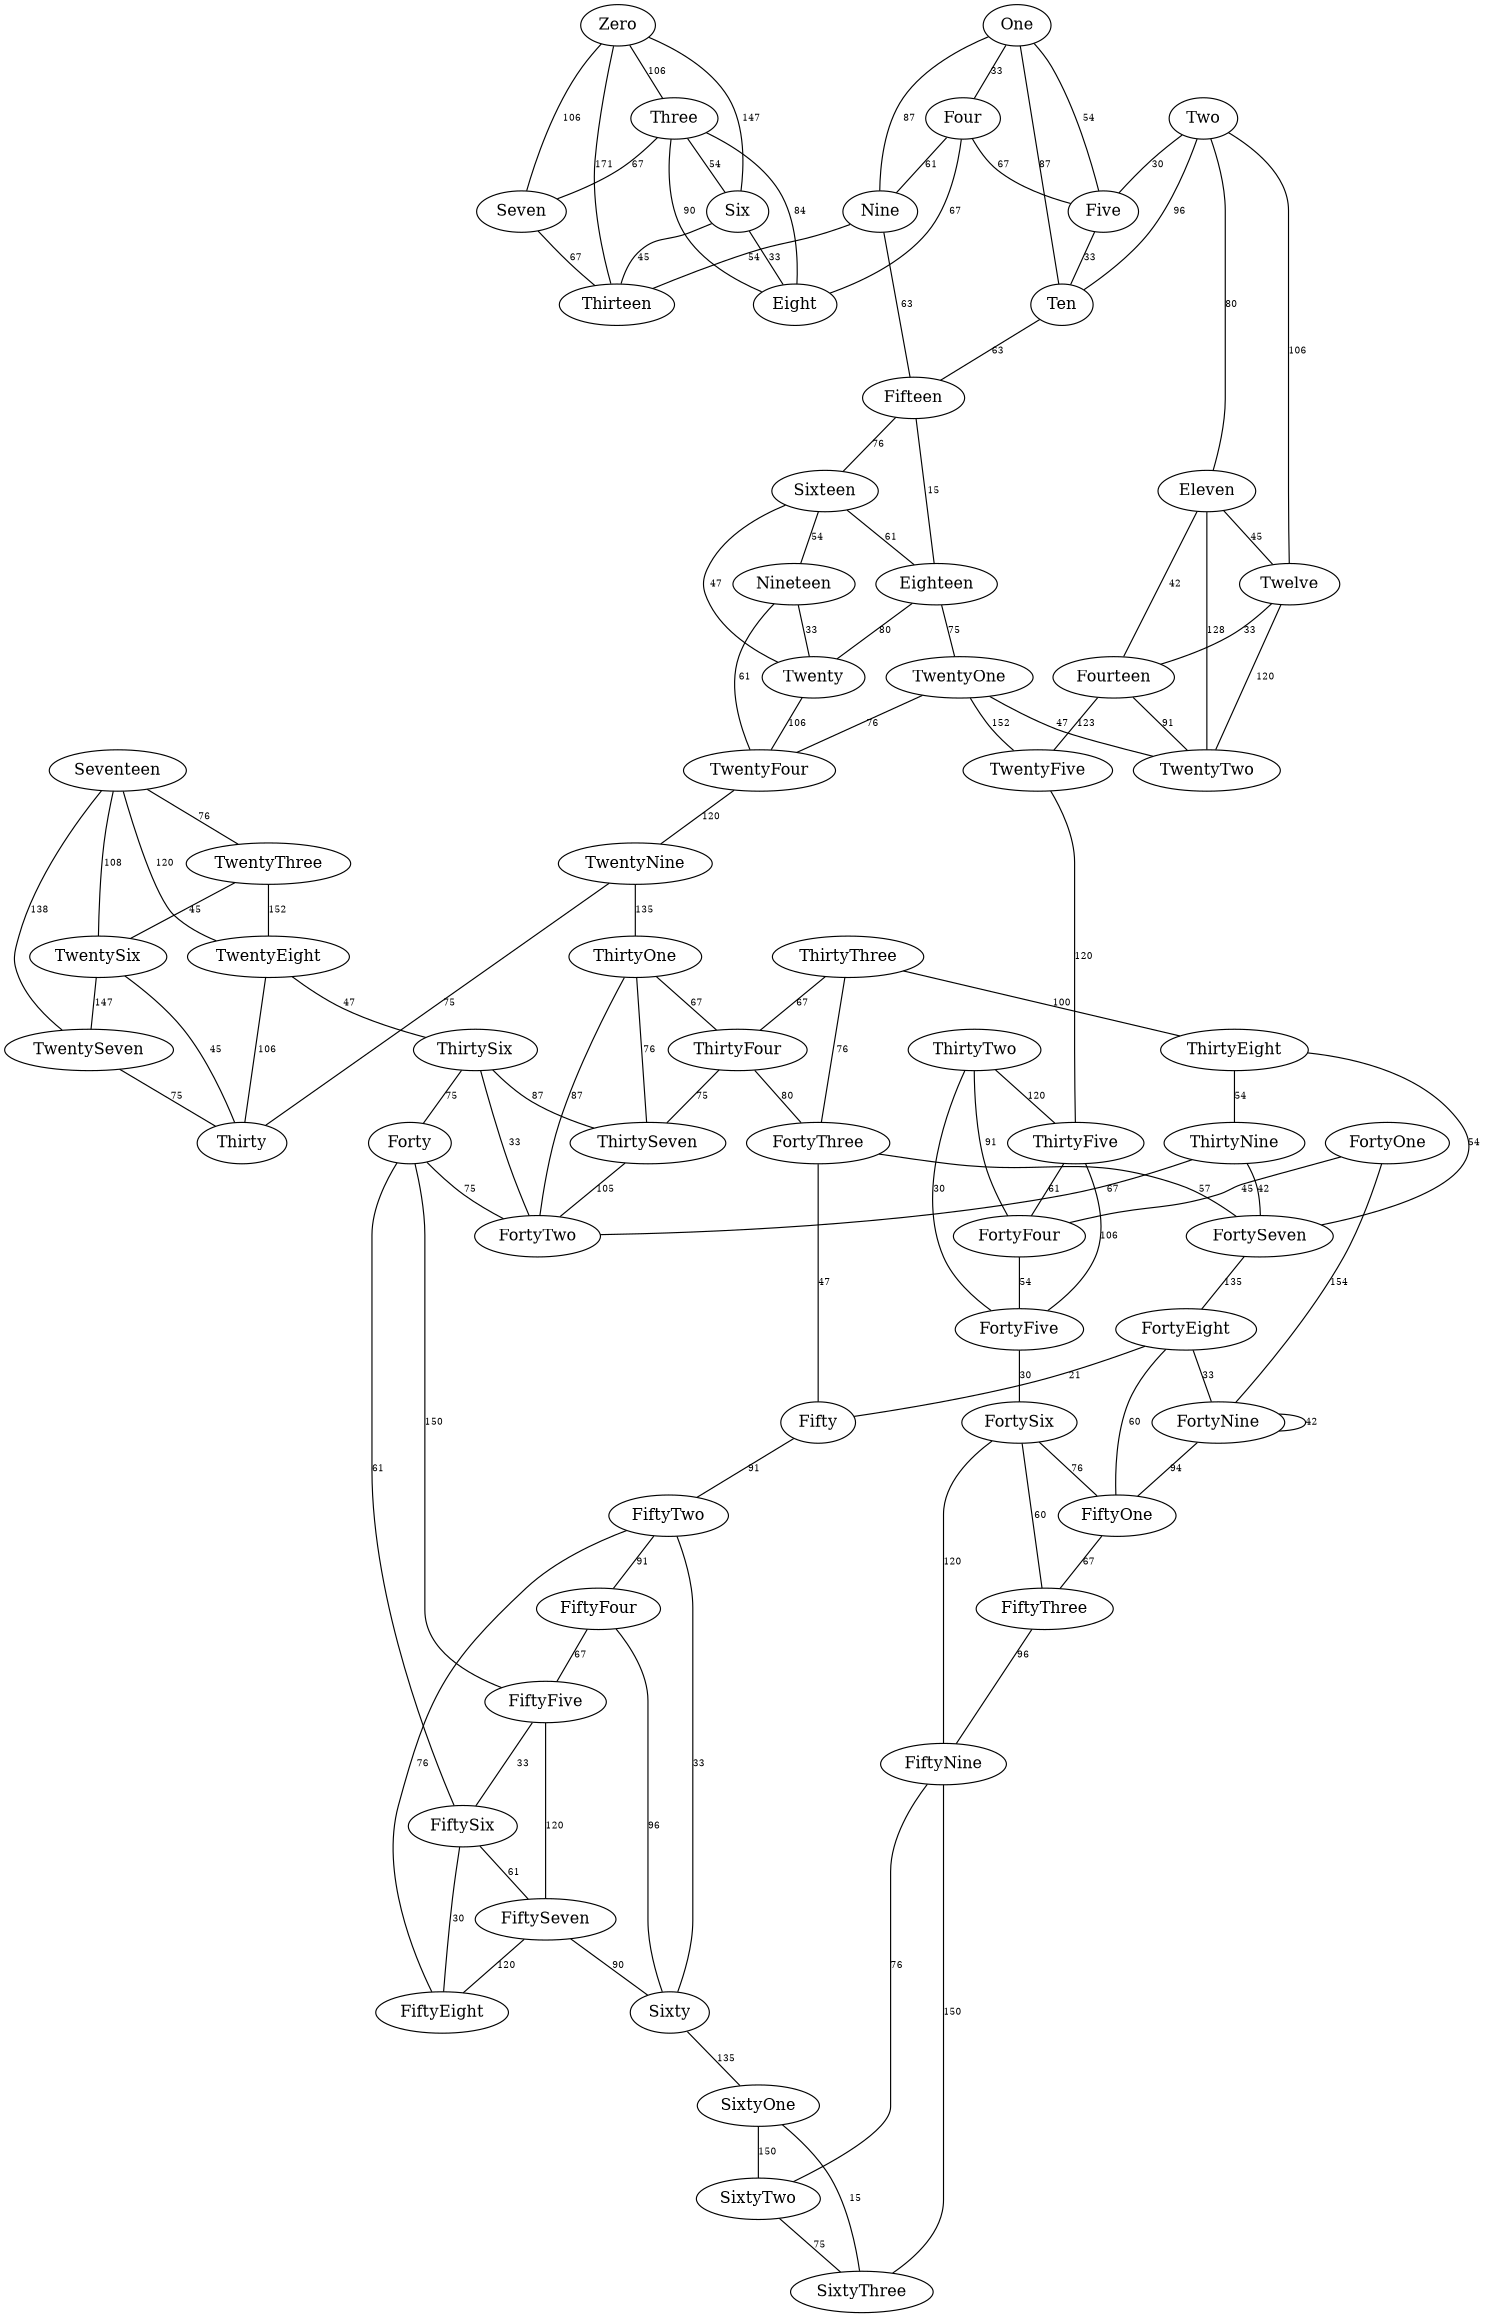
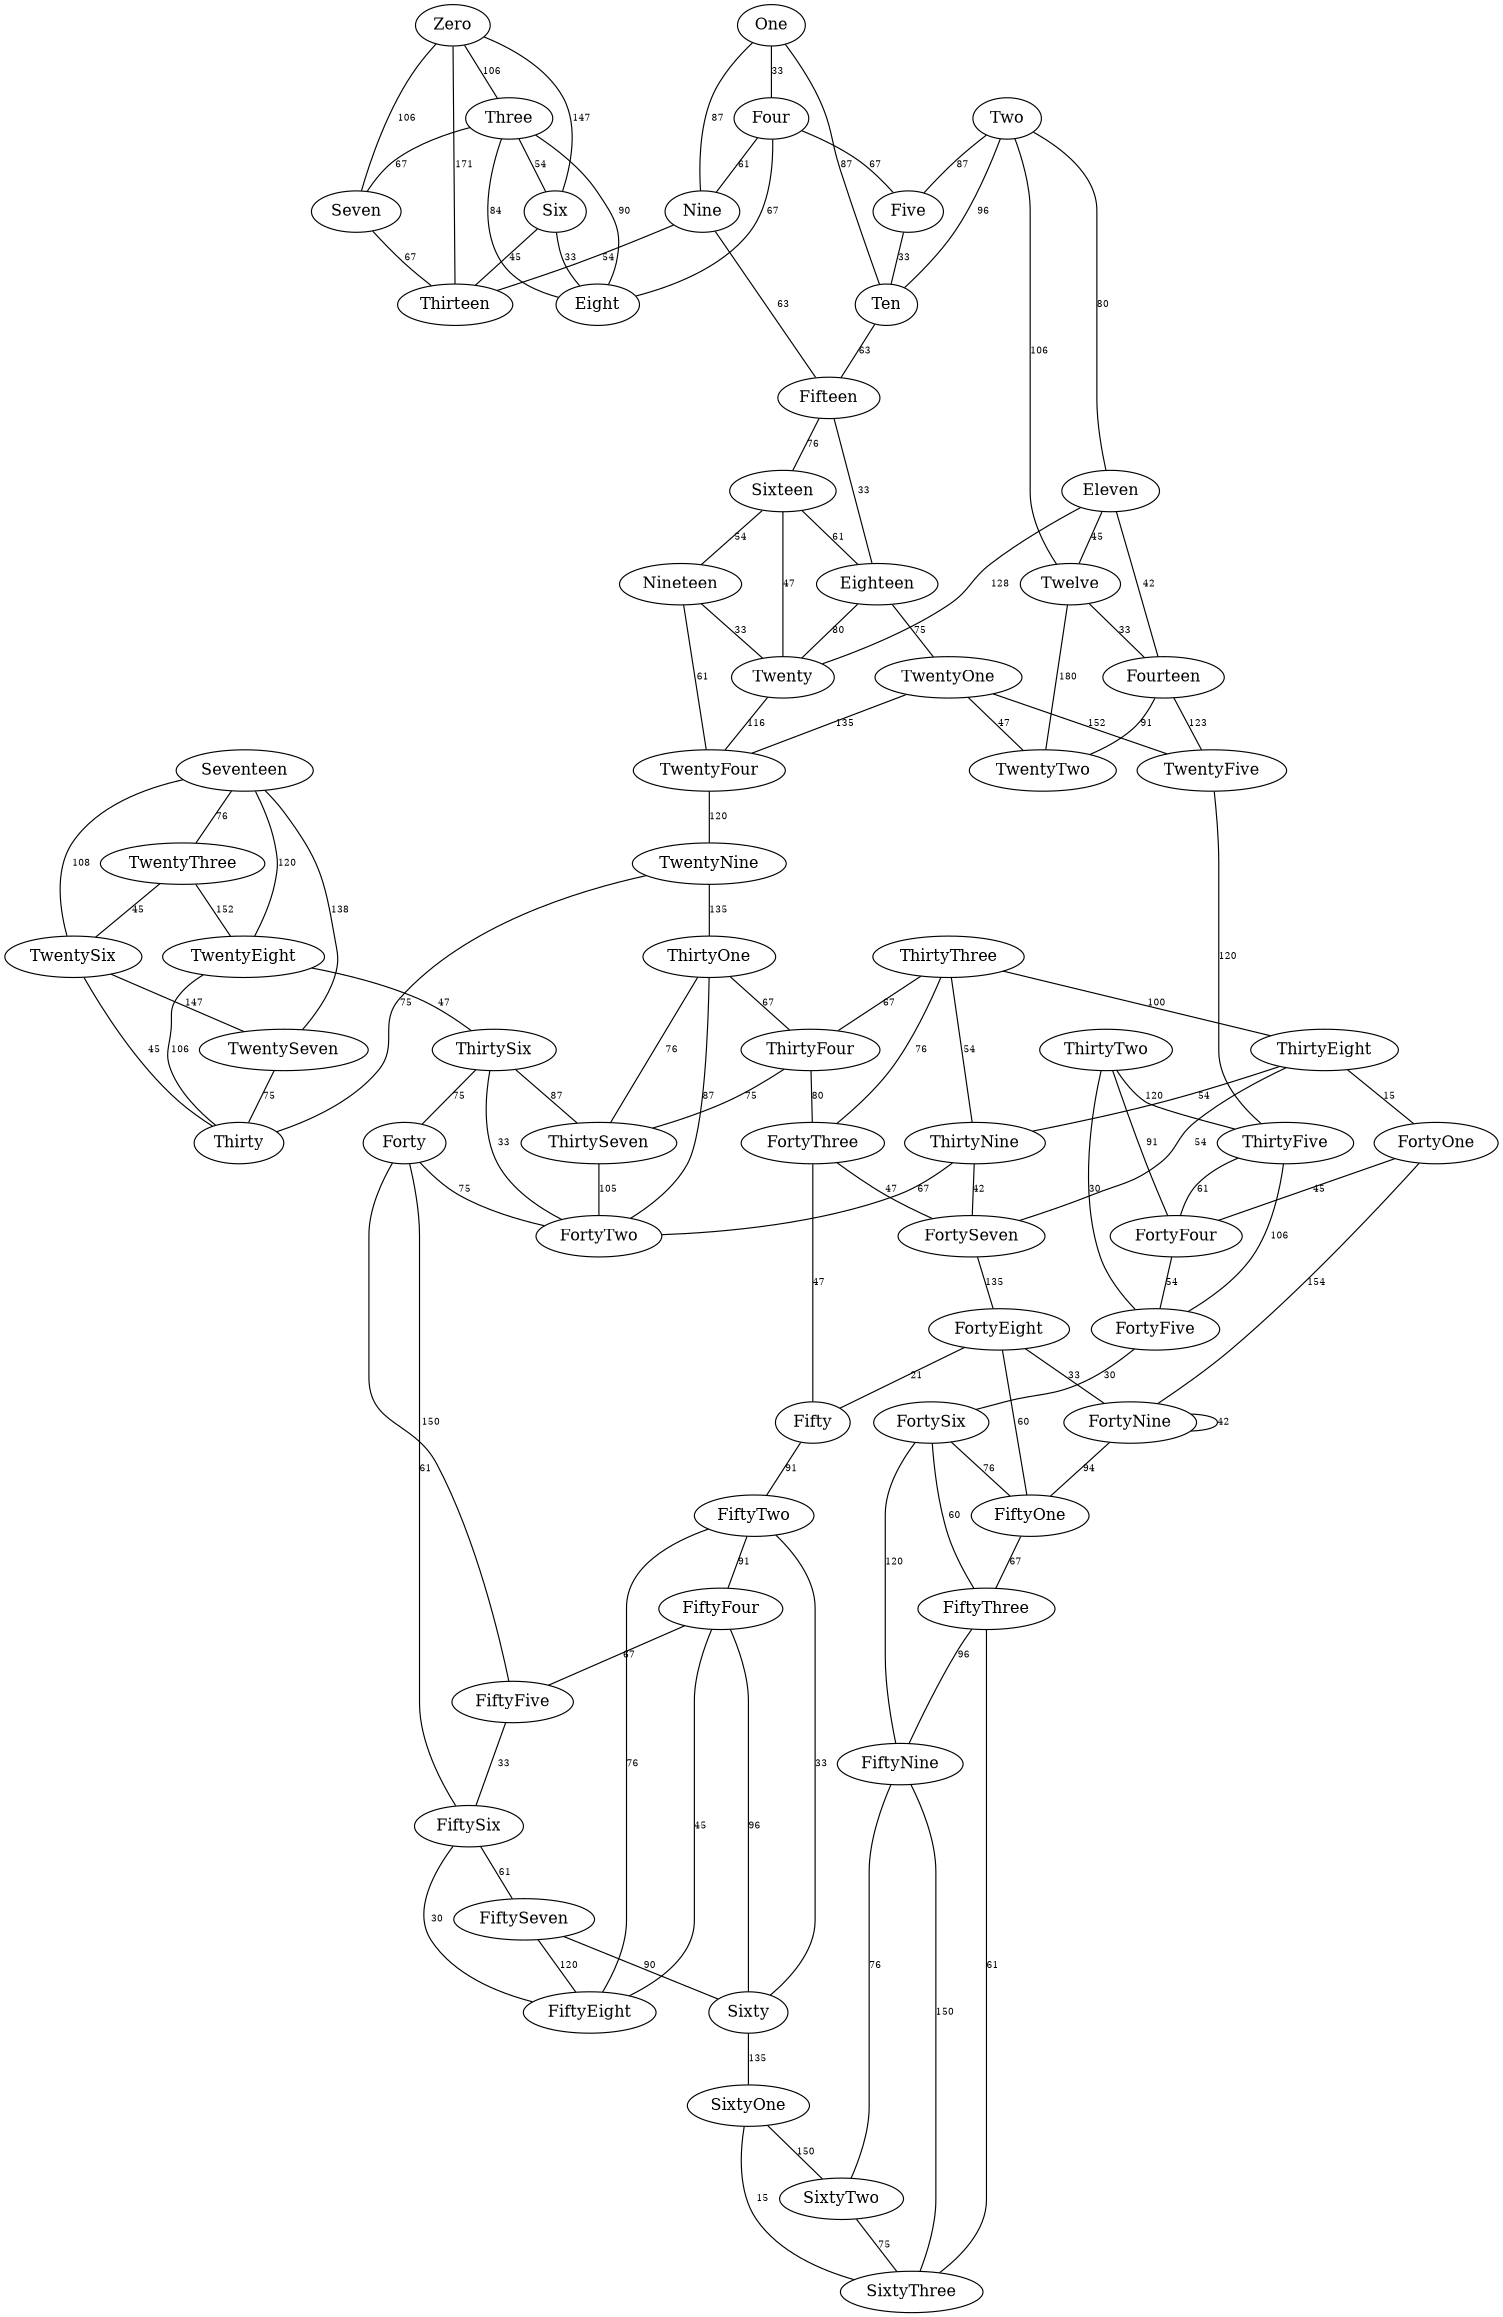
edge "One" -- "Five": removed, label "54"
edge "Two" -- "Five": label "30" -> "87"
edge "Fifteen" -- "Eighteen": label "15" -> "33"
edge "Eleven" -- "TwentyTwo": now "Eleven" -- "Twenty"
edge "Twelve" -- "TwentyTwo": label "120" -> "180"
edge "Twenty" -- "TwentyFour": label "106" -> "116"
edge "TwentyOne" -- "TwentyFour": label "76" -> "135"
edge "ThirtyThree" -- "ThirtyNine": added, label "54"
edge "ThirtyEight" -- "FortyOne": added, label "15"
edge "FortyThree" -- "FortySeven": label "57" -> "47"
edge "FiftyFive" -- "FiftySeven": removed, label "120"
edge "FiftyFour" -- "FiftyEight": added, label "45"
edge "FiftyThree" -- "SixtyThree": added, label "61"
